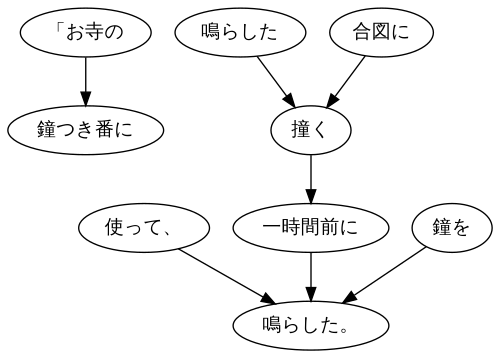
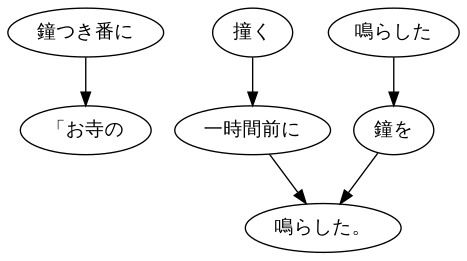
node "合図に": removed
edge "「お寺の" -> "鐘つき番に": reversed
edge "鳴らした" -> "撞く": now "鳴らした" -> "鐘を"
node "使って、": removed
